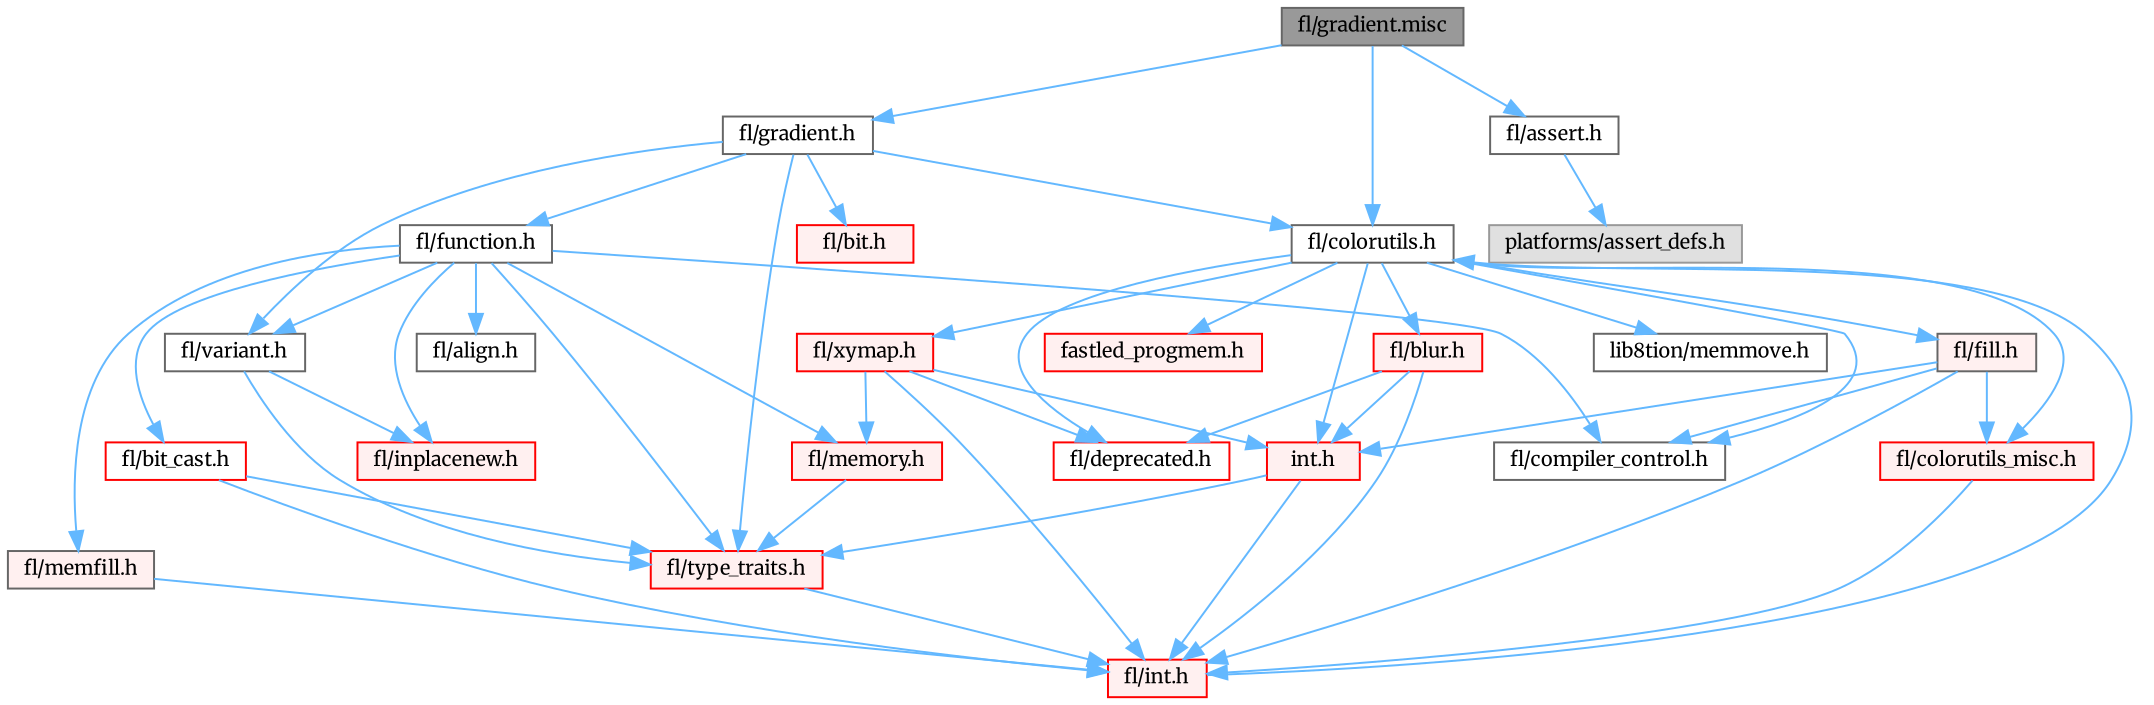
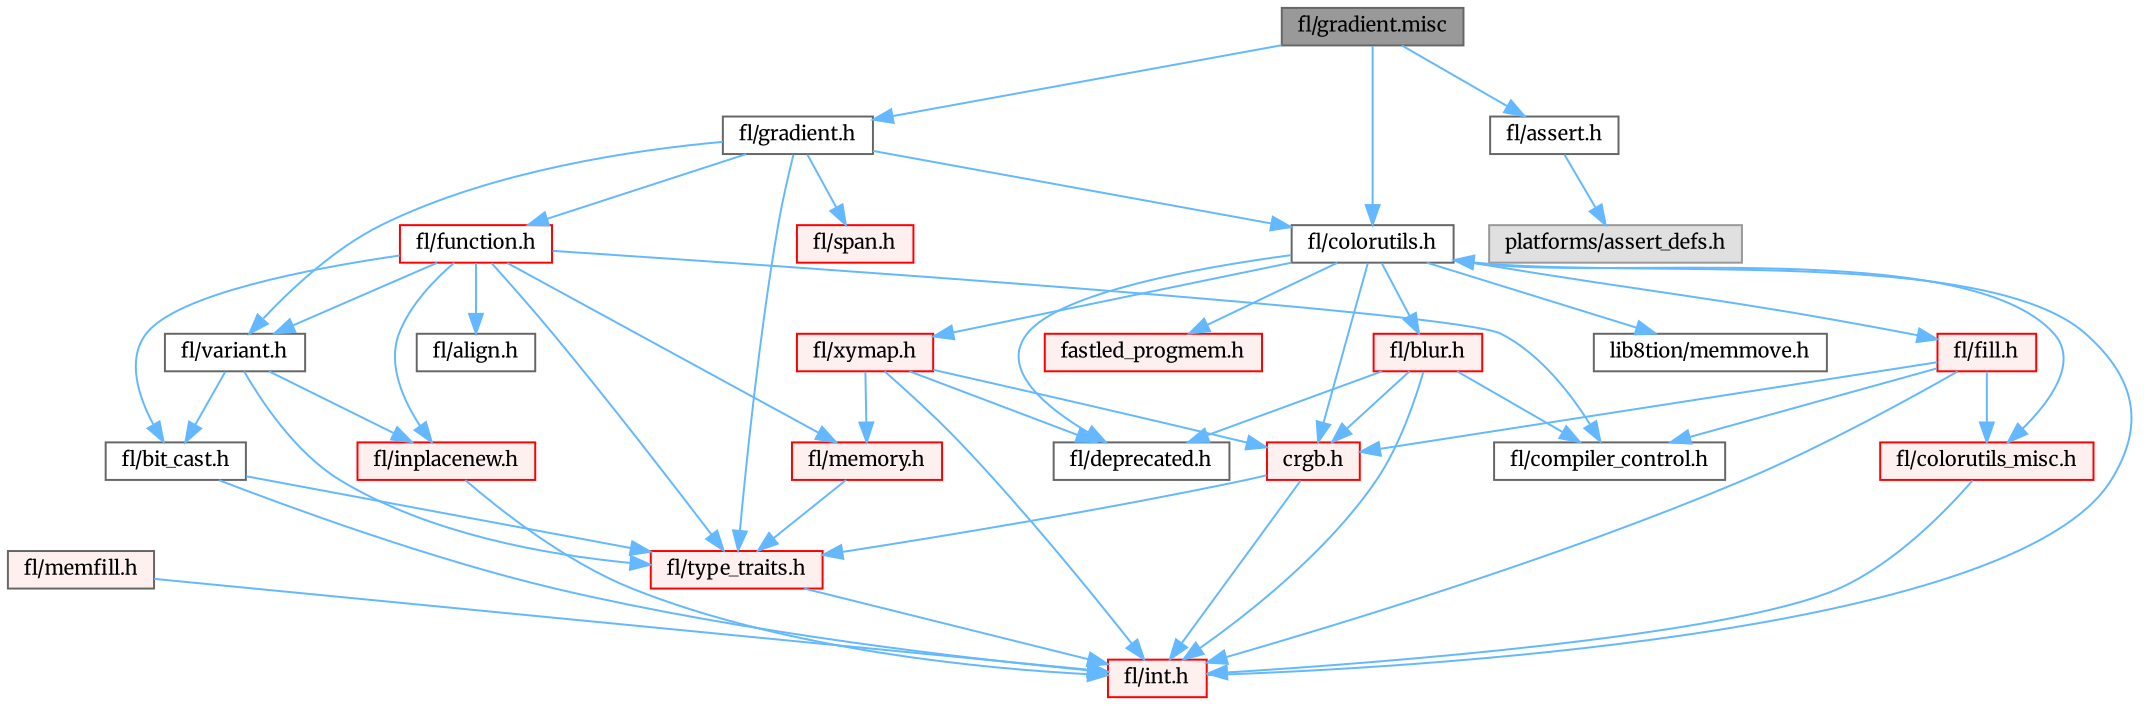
node "fl/function.h": color grey40 -> red
node "fl/bit.h": label "fl/bit.h" -> "fl/span.h"
edge "fl/function.h" -> "fl/memfill.h": removed
edge "fl/colorutils.h" -> "fl/compiler_control.h": now "fl/blur.h" -> "fl/compiler_control.h"
node "fl/fill.h": color grey40 -> red
edge "fl/variant.h" -> "fl/bit_cast.h": added
node "fl/bit_cast.h": color red -> grey40
node "fl/deprecated.h": color red -> grey40
node "int.h": label "int.h" -> "crgb.h"
edge "fl/inplacenew.h" -> "fl/int.h": added
